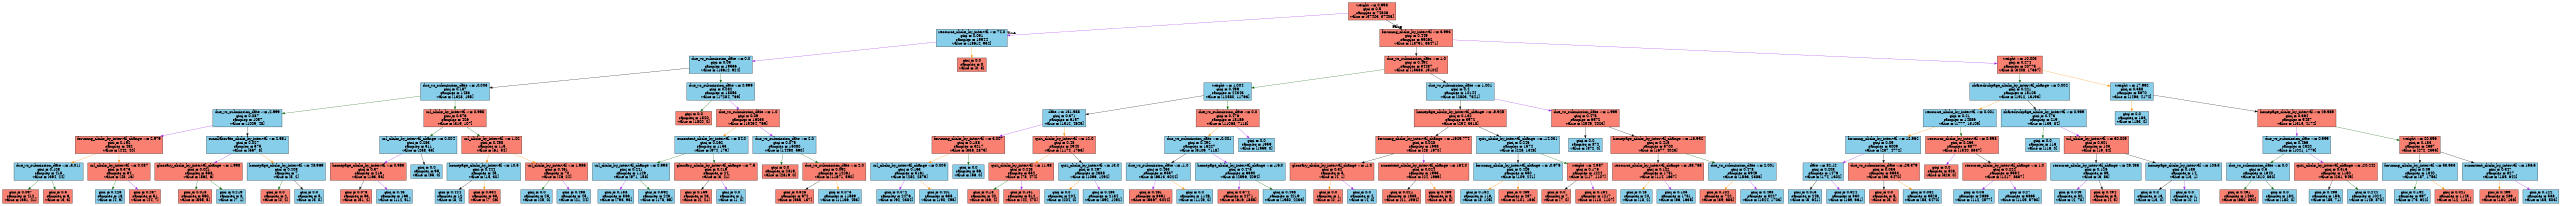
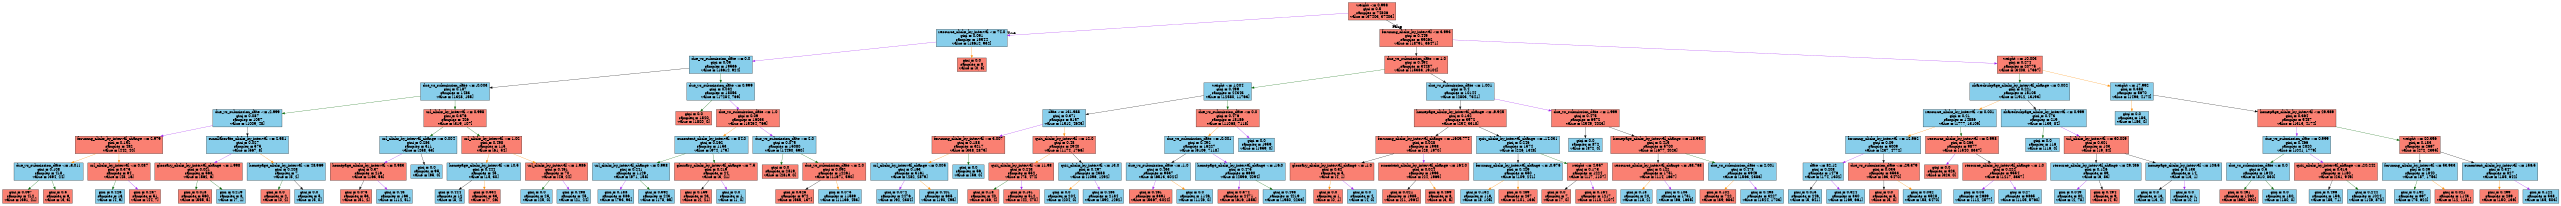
node "gini = 0.48 samples = 20 value = [18, 2]": label "gini = 0.48 samples = 20 value = [18, 2]" -> "gini = 0.18 samples = 20 value = [18, 2]"
